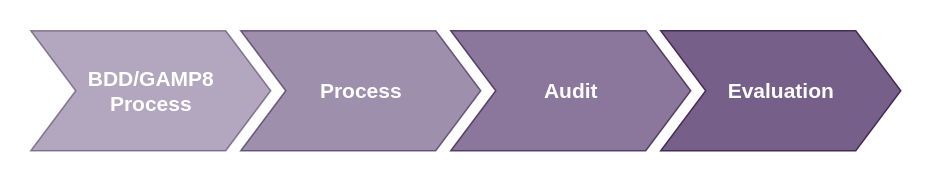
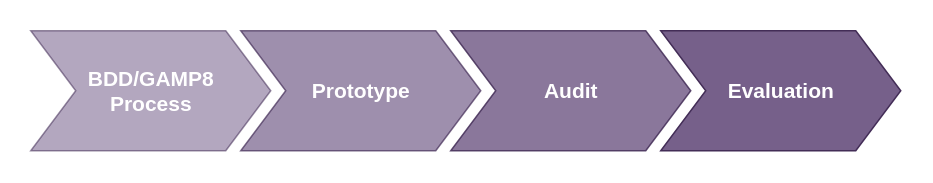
node "Process": label "Process" -> "Prototype"
